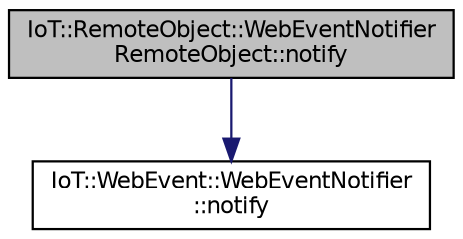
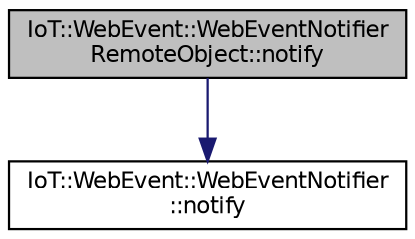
node "IoT::RemoteObject::WebEventNotifier RemoteObject::notify": label "IoT::RemoteObject::WebEventNotifier RemoteObject::notify" -> "IoT::WebEvent::WebEventNotifier RemoteObject::notify"
